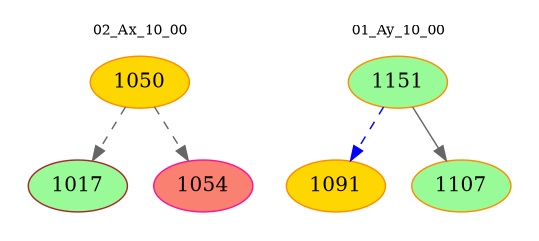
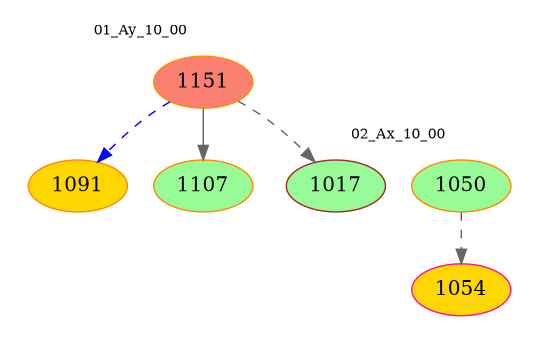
node "1050": fillcolor gold -> palegreen
node "1151": fillcolor palegreen -> salmon
edge "1050" -> "1017": now "1151" -> "1017"
node "1054": fillcolor salmon -> gold
